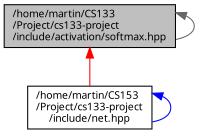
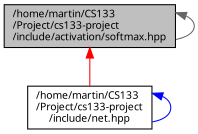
node "/home/martin/CS153 /Project/cs133-project /include/net.hpp": label "/home/martin/CS153 /Project/cs133-project /include/net.hpp" -> "/home/martin/CS133 /Project/cs133-project /include/net.hpp"
